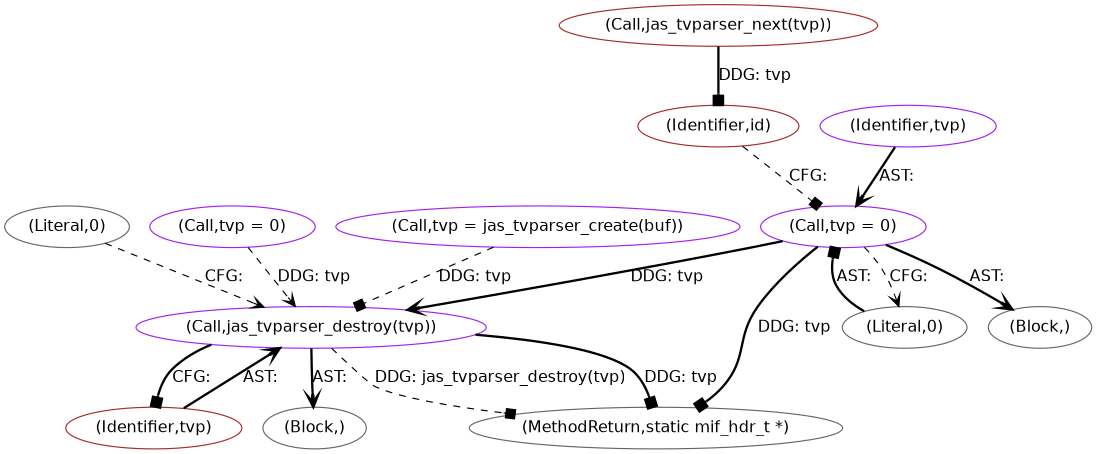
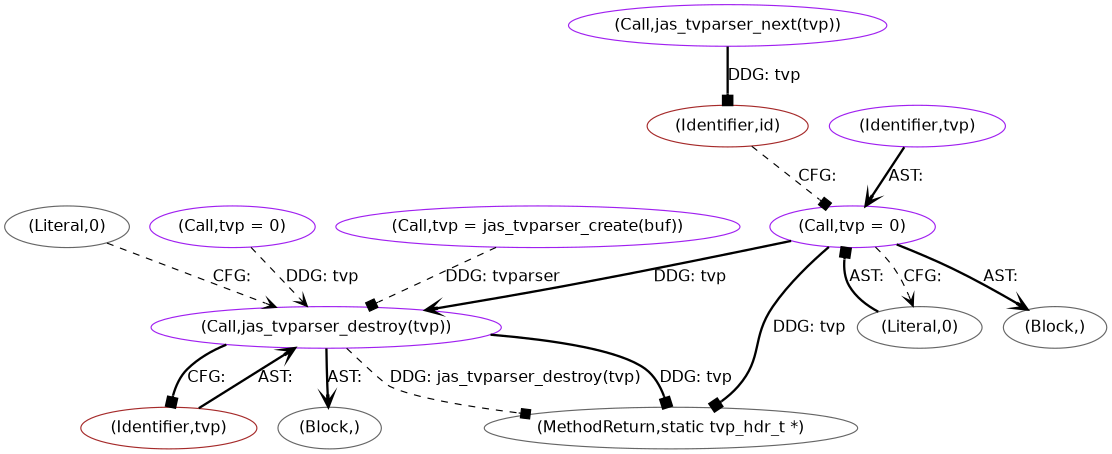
node "(Call,jas_tvparser_next(tvp))": color brown -> purple
edge "(Call,tvp = jas_tvparser_create(buf))" -> "(Call,jas_tvparser_destroy(tvp))": label "DDG: tvp" -> "DDG: tvparser"
node "(MethodReturn,static mif_hdr_t *)": label "(MethodReturn,static mif_hdr_t *)" -> "(MethodReturn,static tvp_hdr_t *)"
